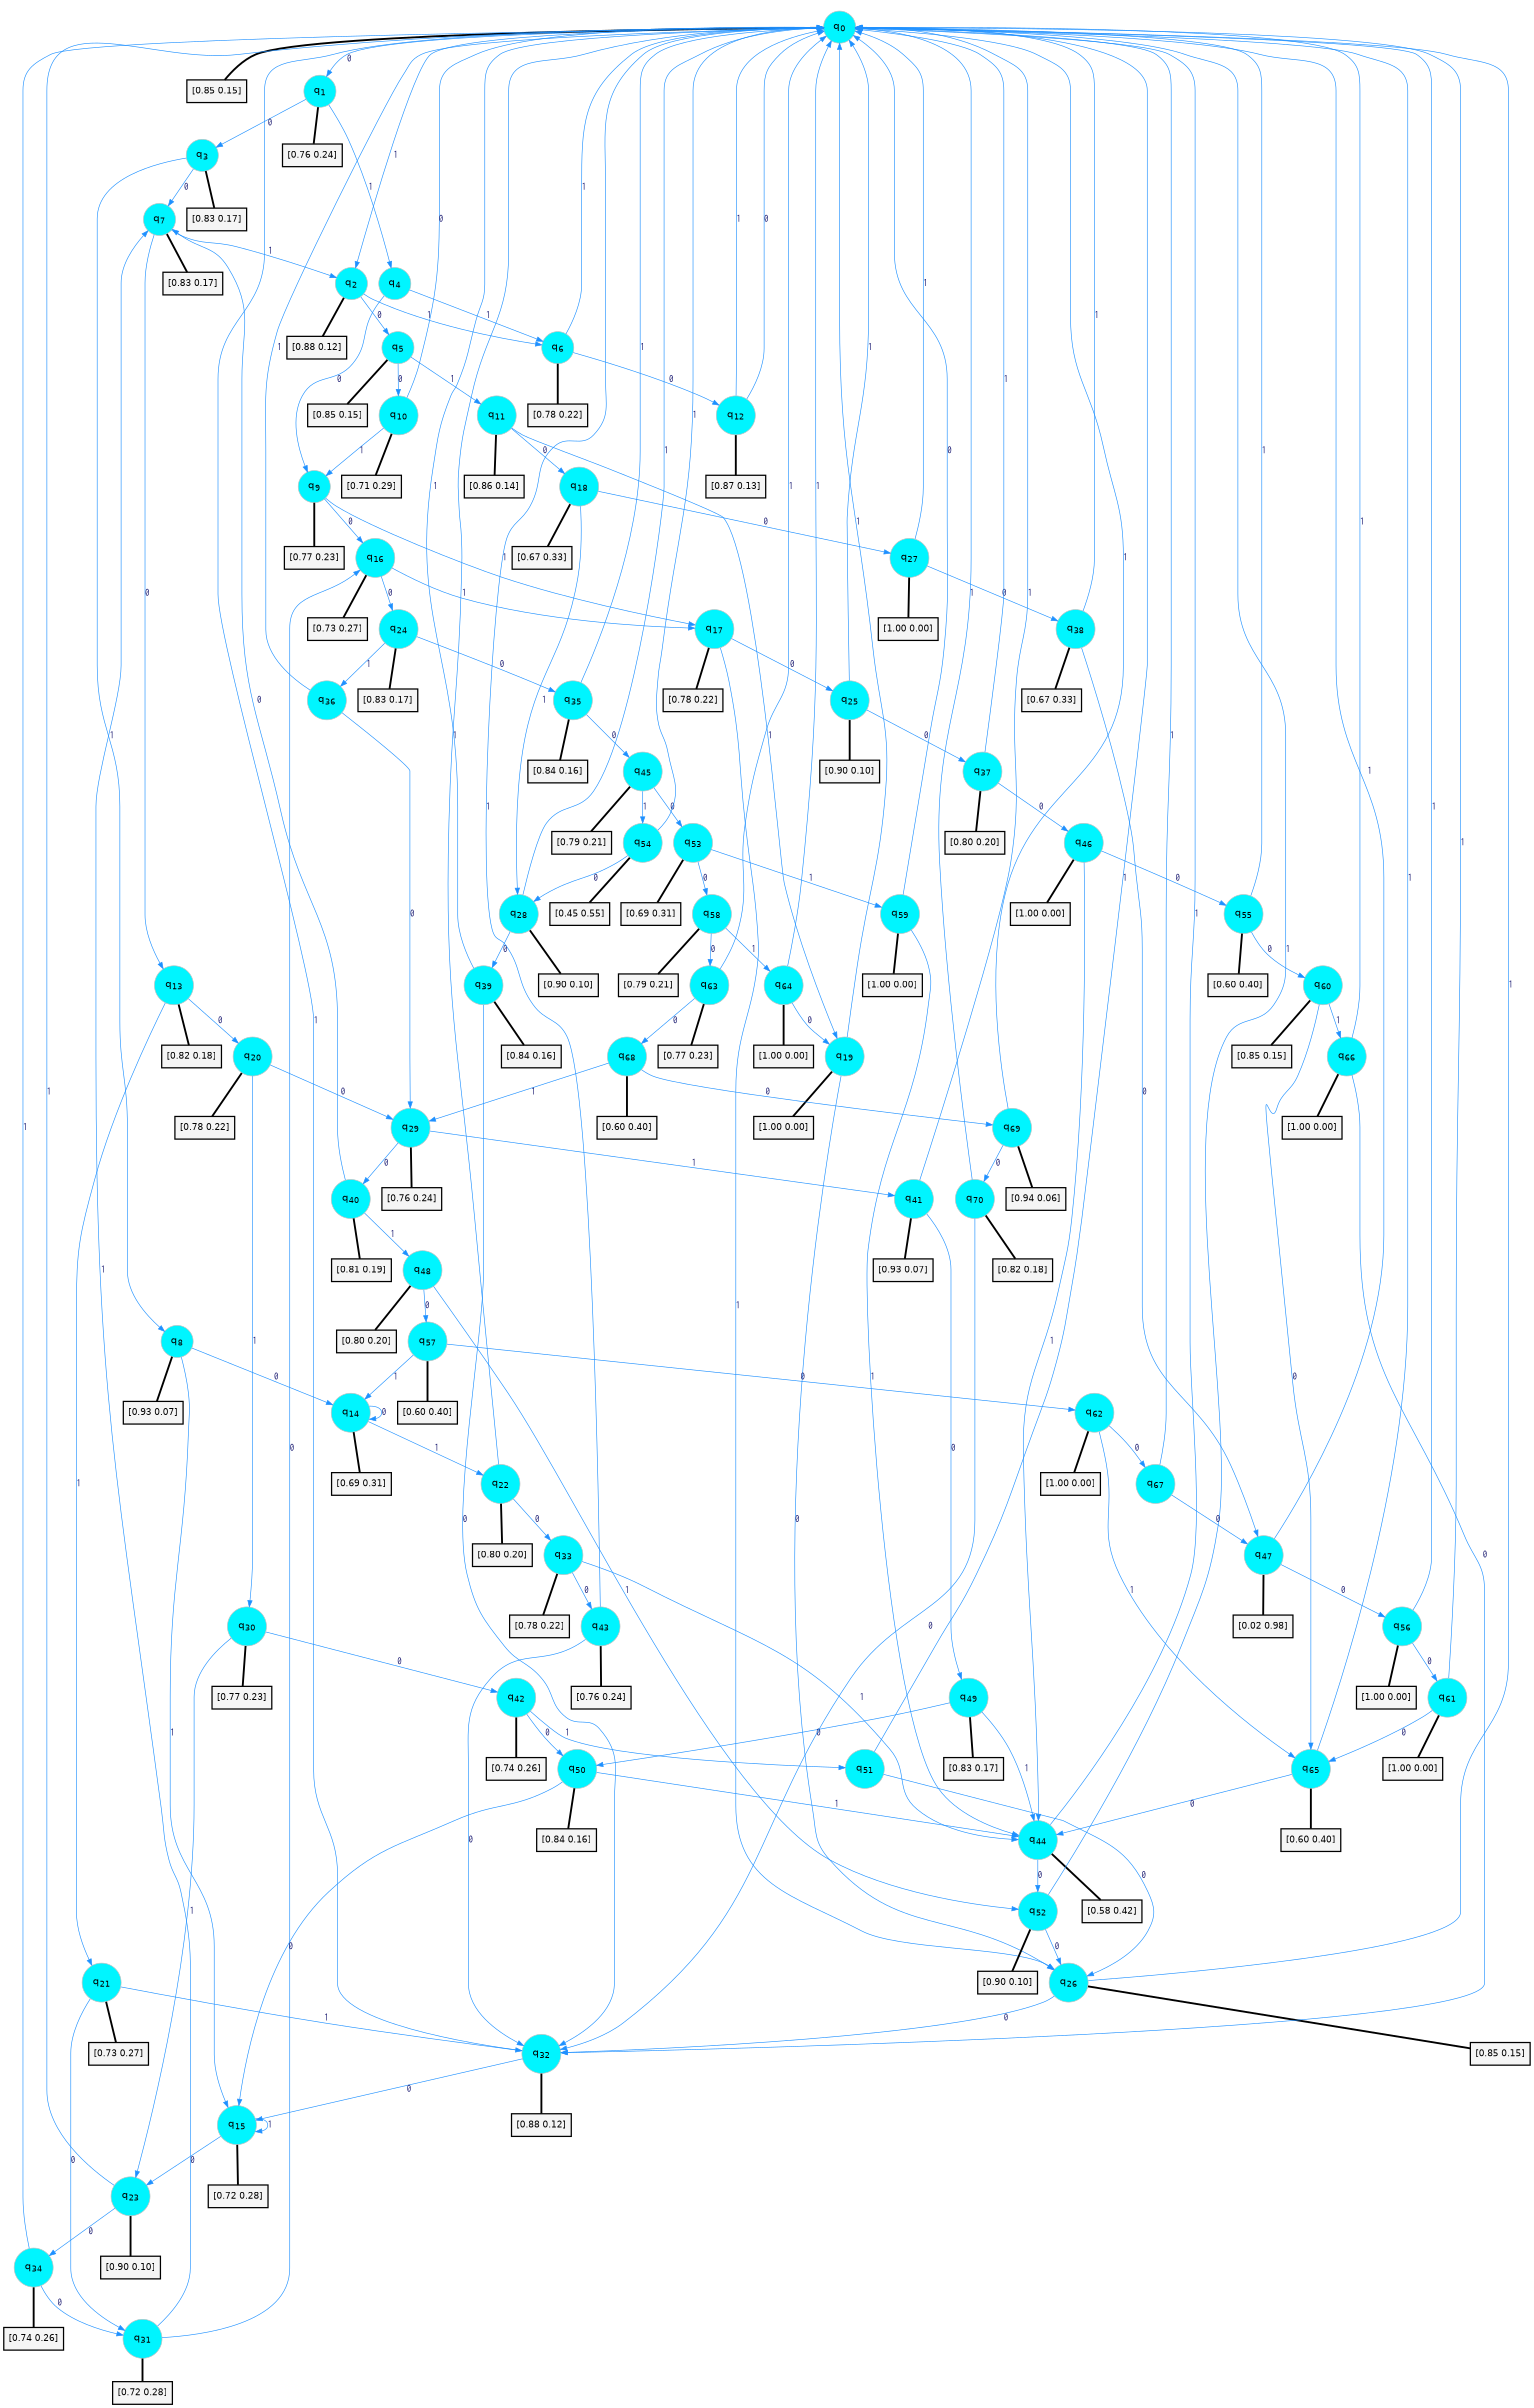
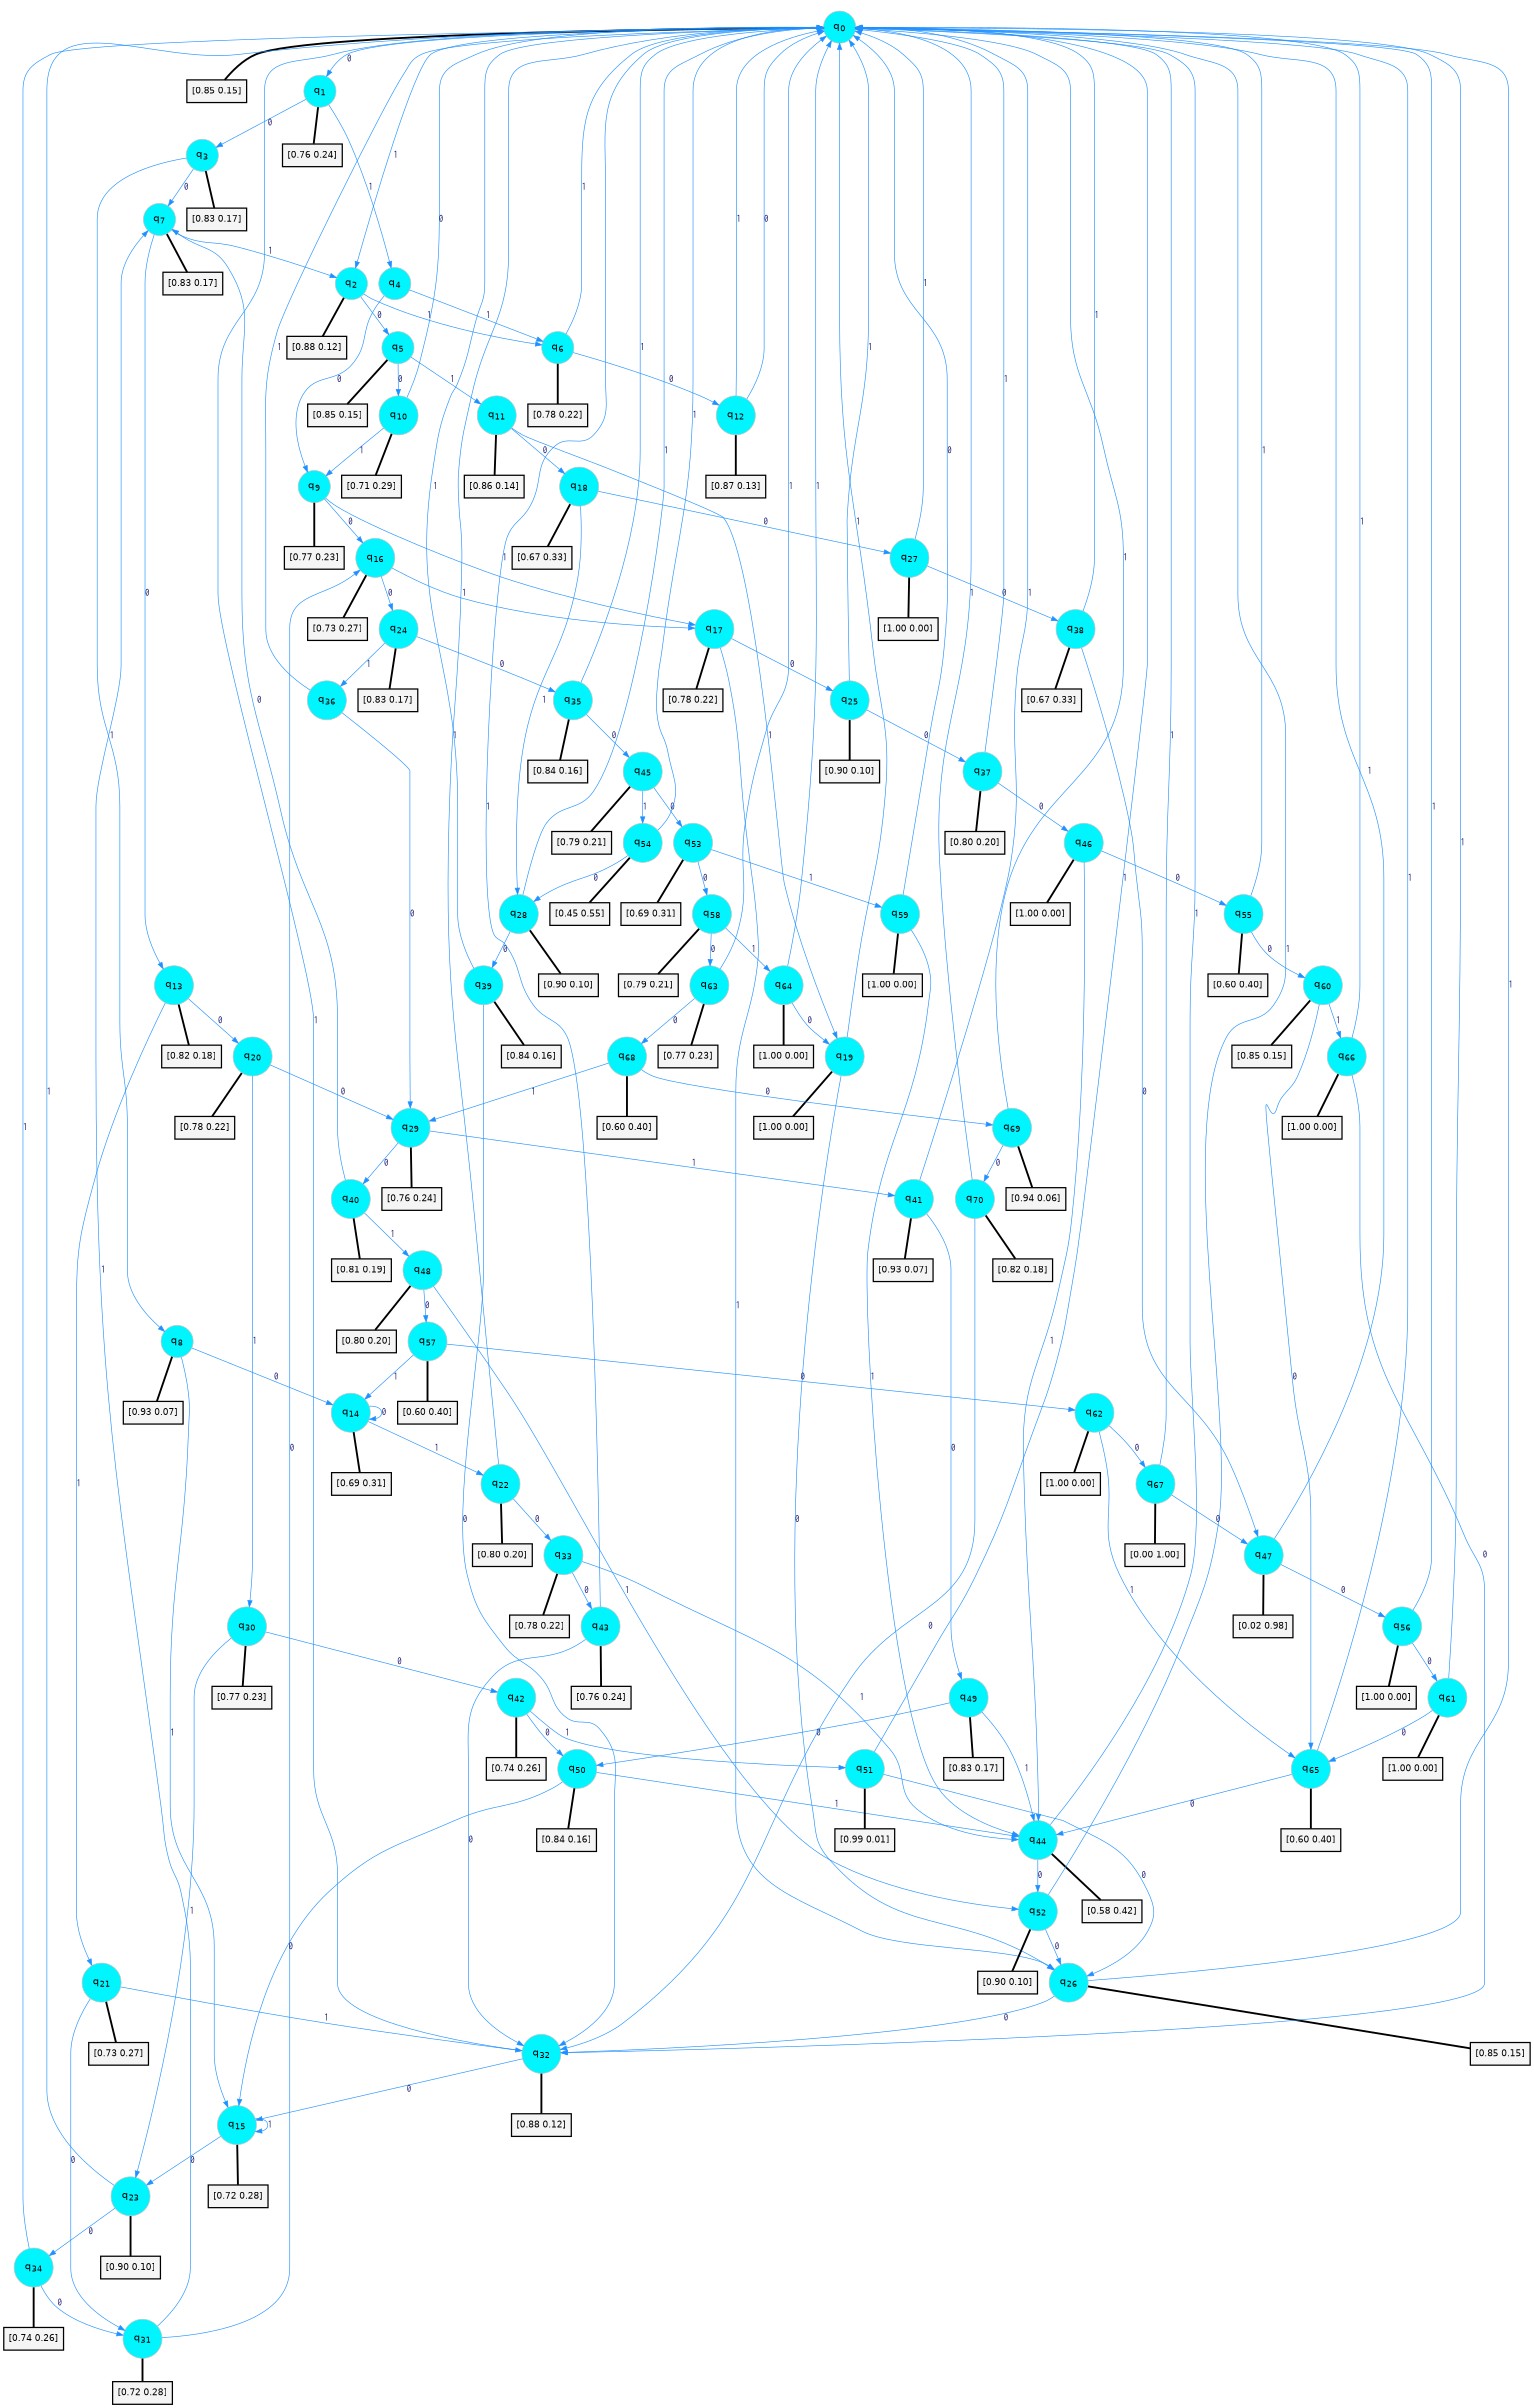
node "[0.00 1.00]": added
node "[0.99 0.01]": added
